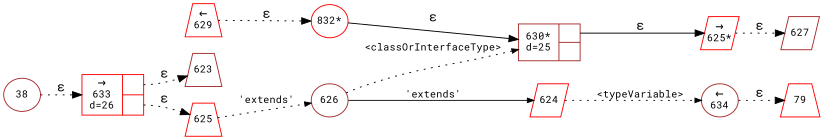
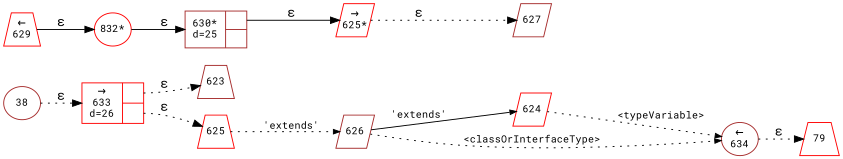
edge "← 629" -> "832*": style dotted -> solid
edge "626" -> "630*": now "626" -> "← 634"
node "626": shape ellipse -> parallelogram
